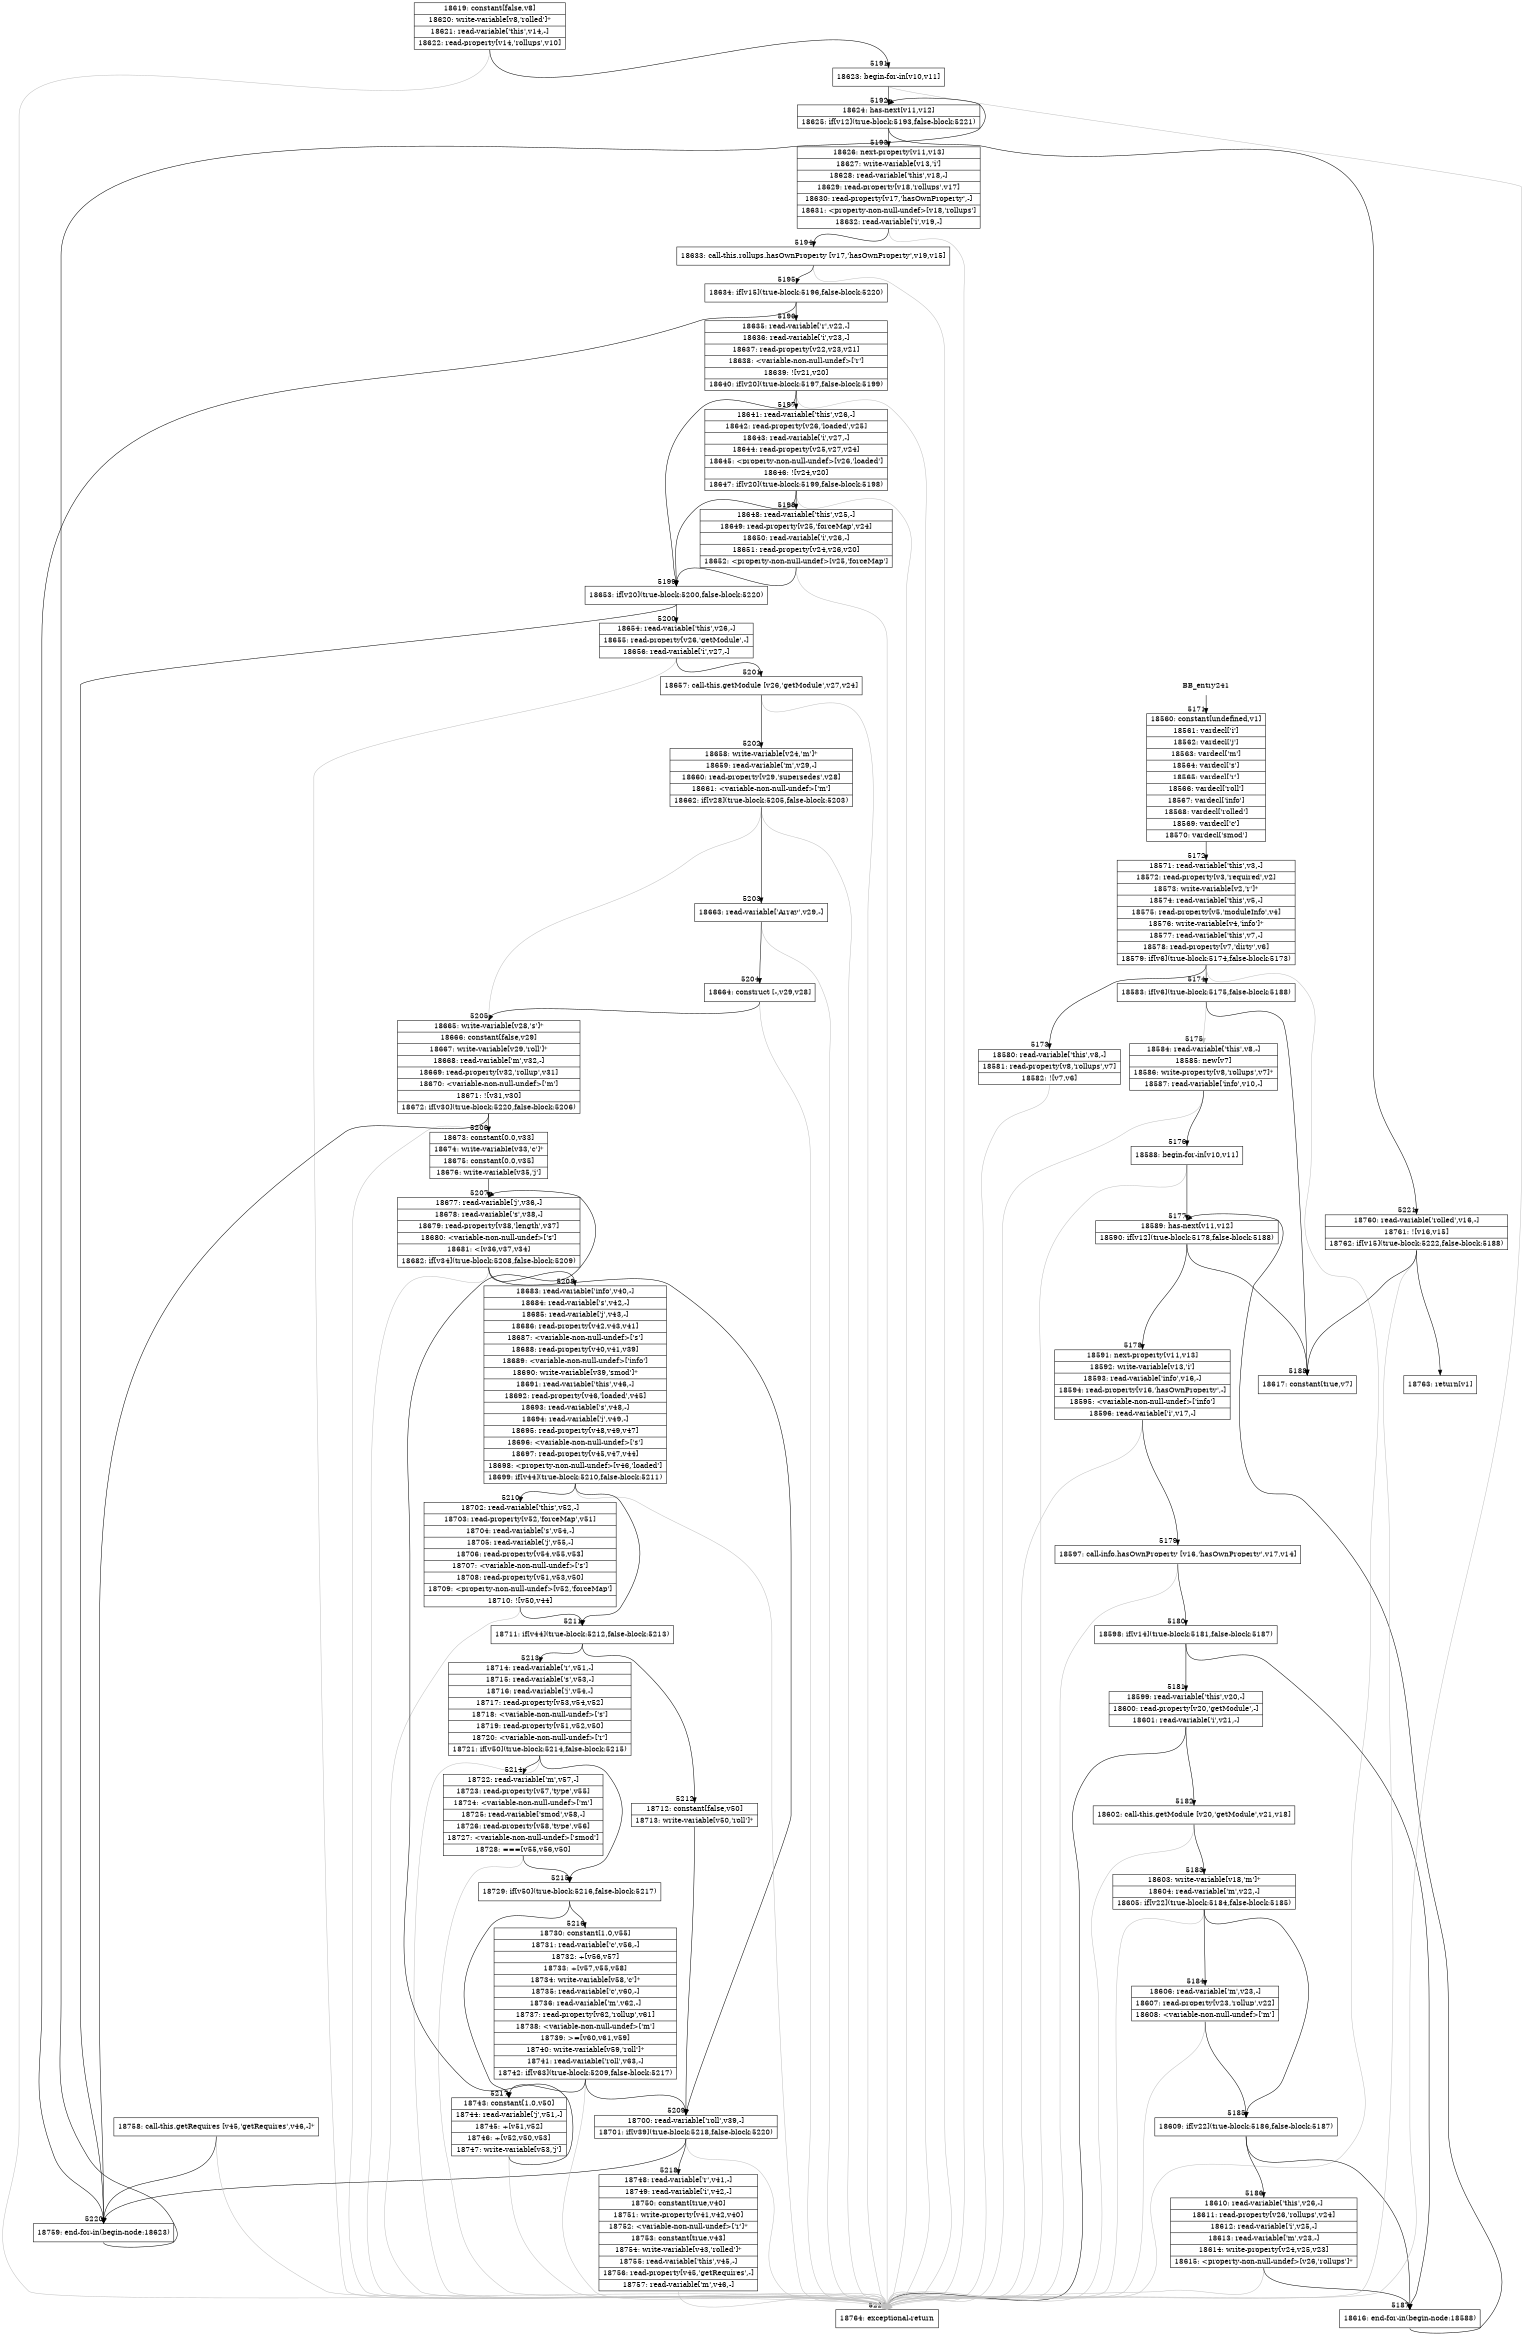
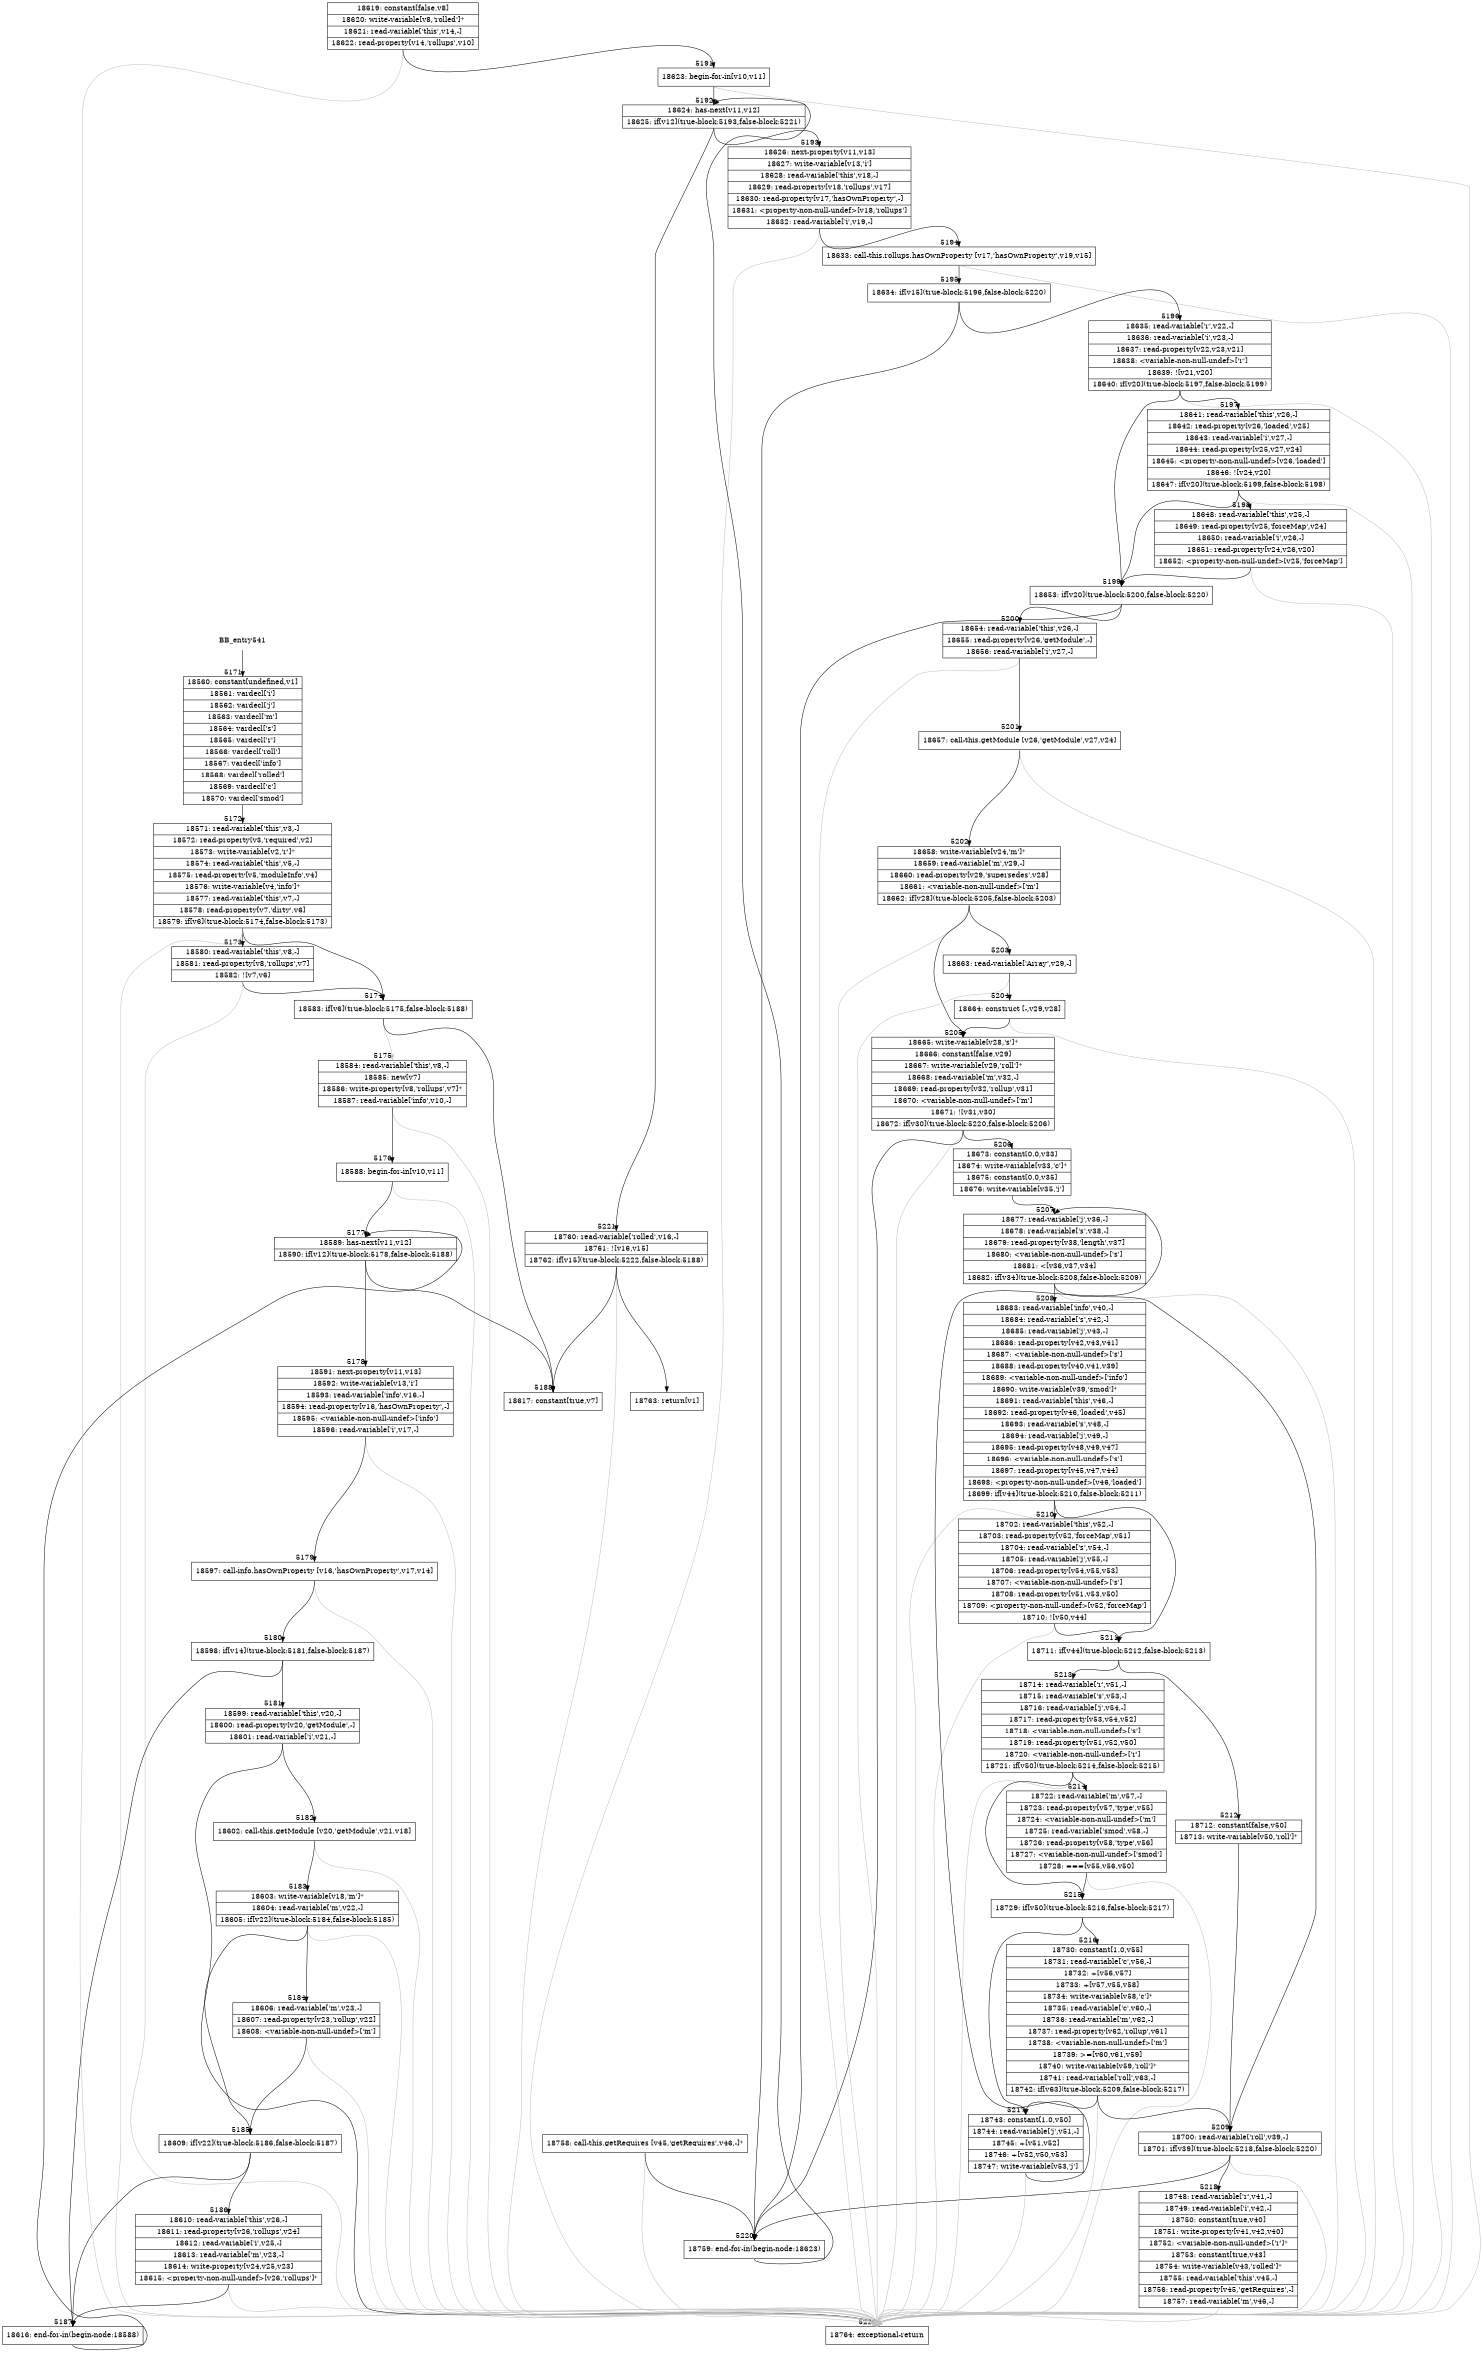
node "BB_entry241": label "BB_entry241" -> "BB_entry541"
edge "18658: write-variable[v24,'m']*" -> "18665: write-variable[v28,'s']*": color gray -> black
edge "18580: read-variable['this',v8,-]" -> "18583: if[v6](true-block:5175,false-block:5188)": added
